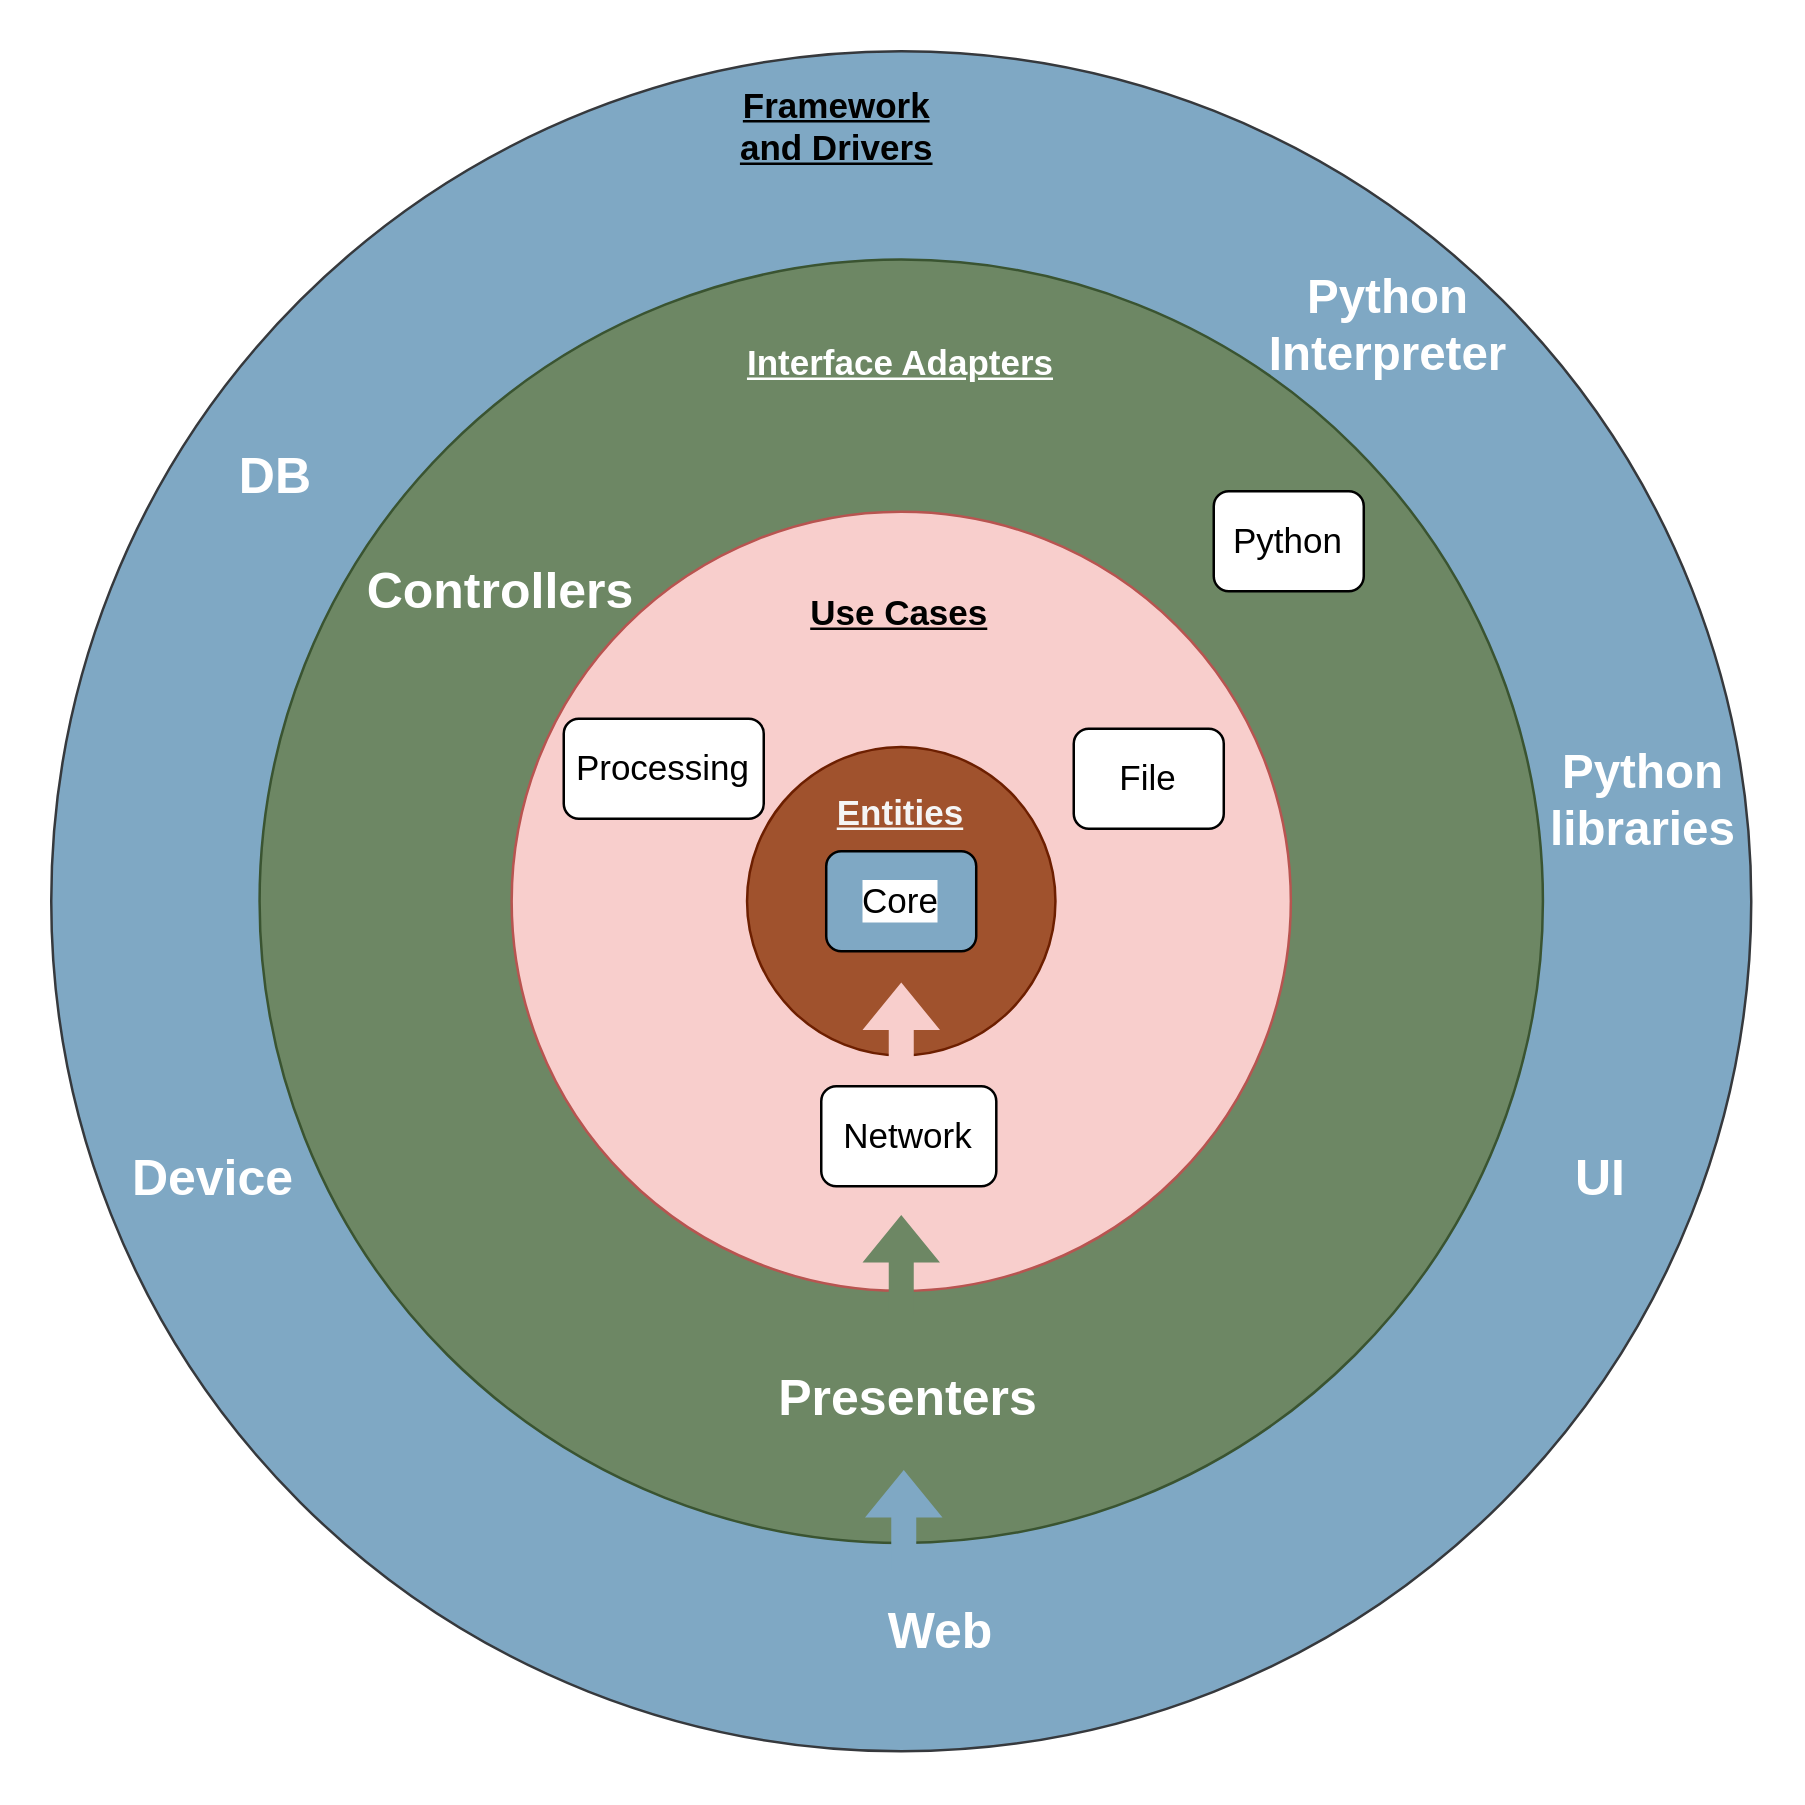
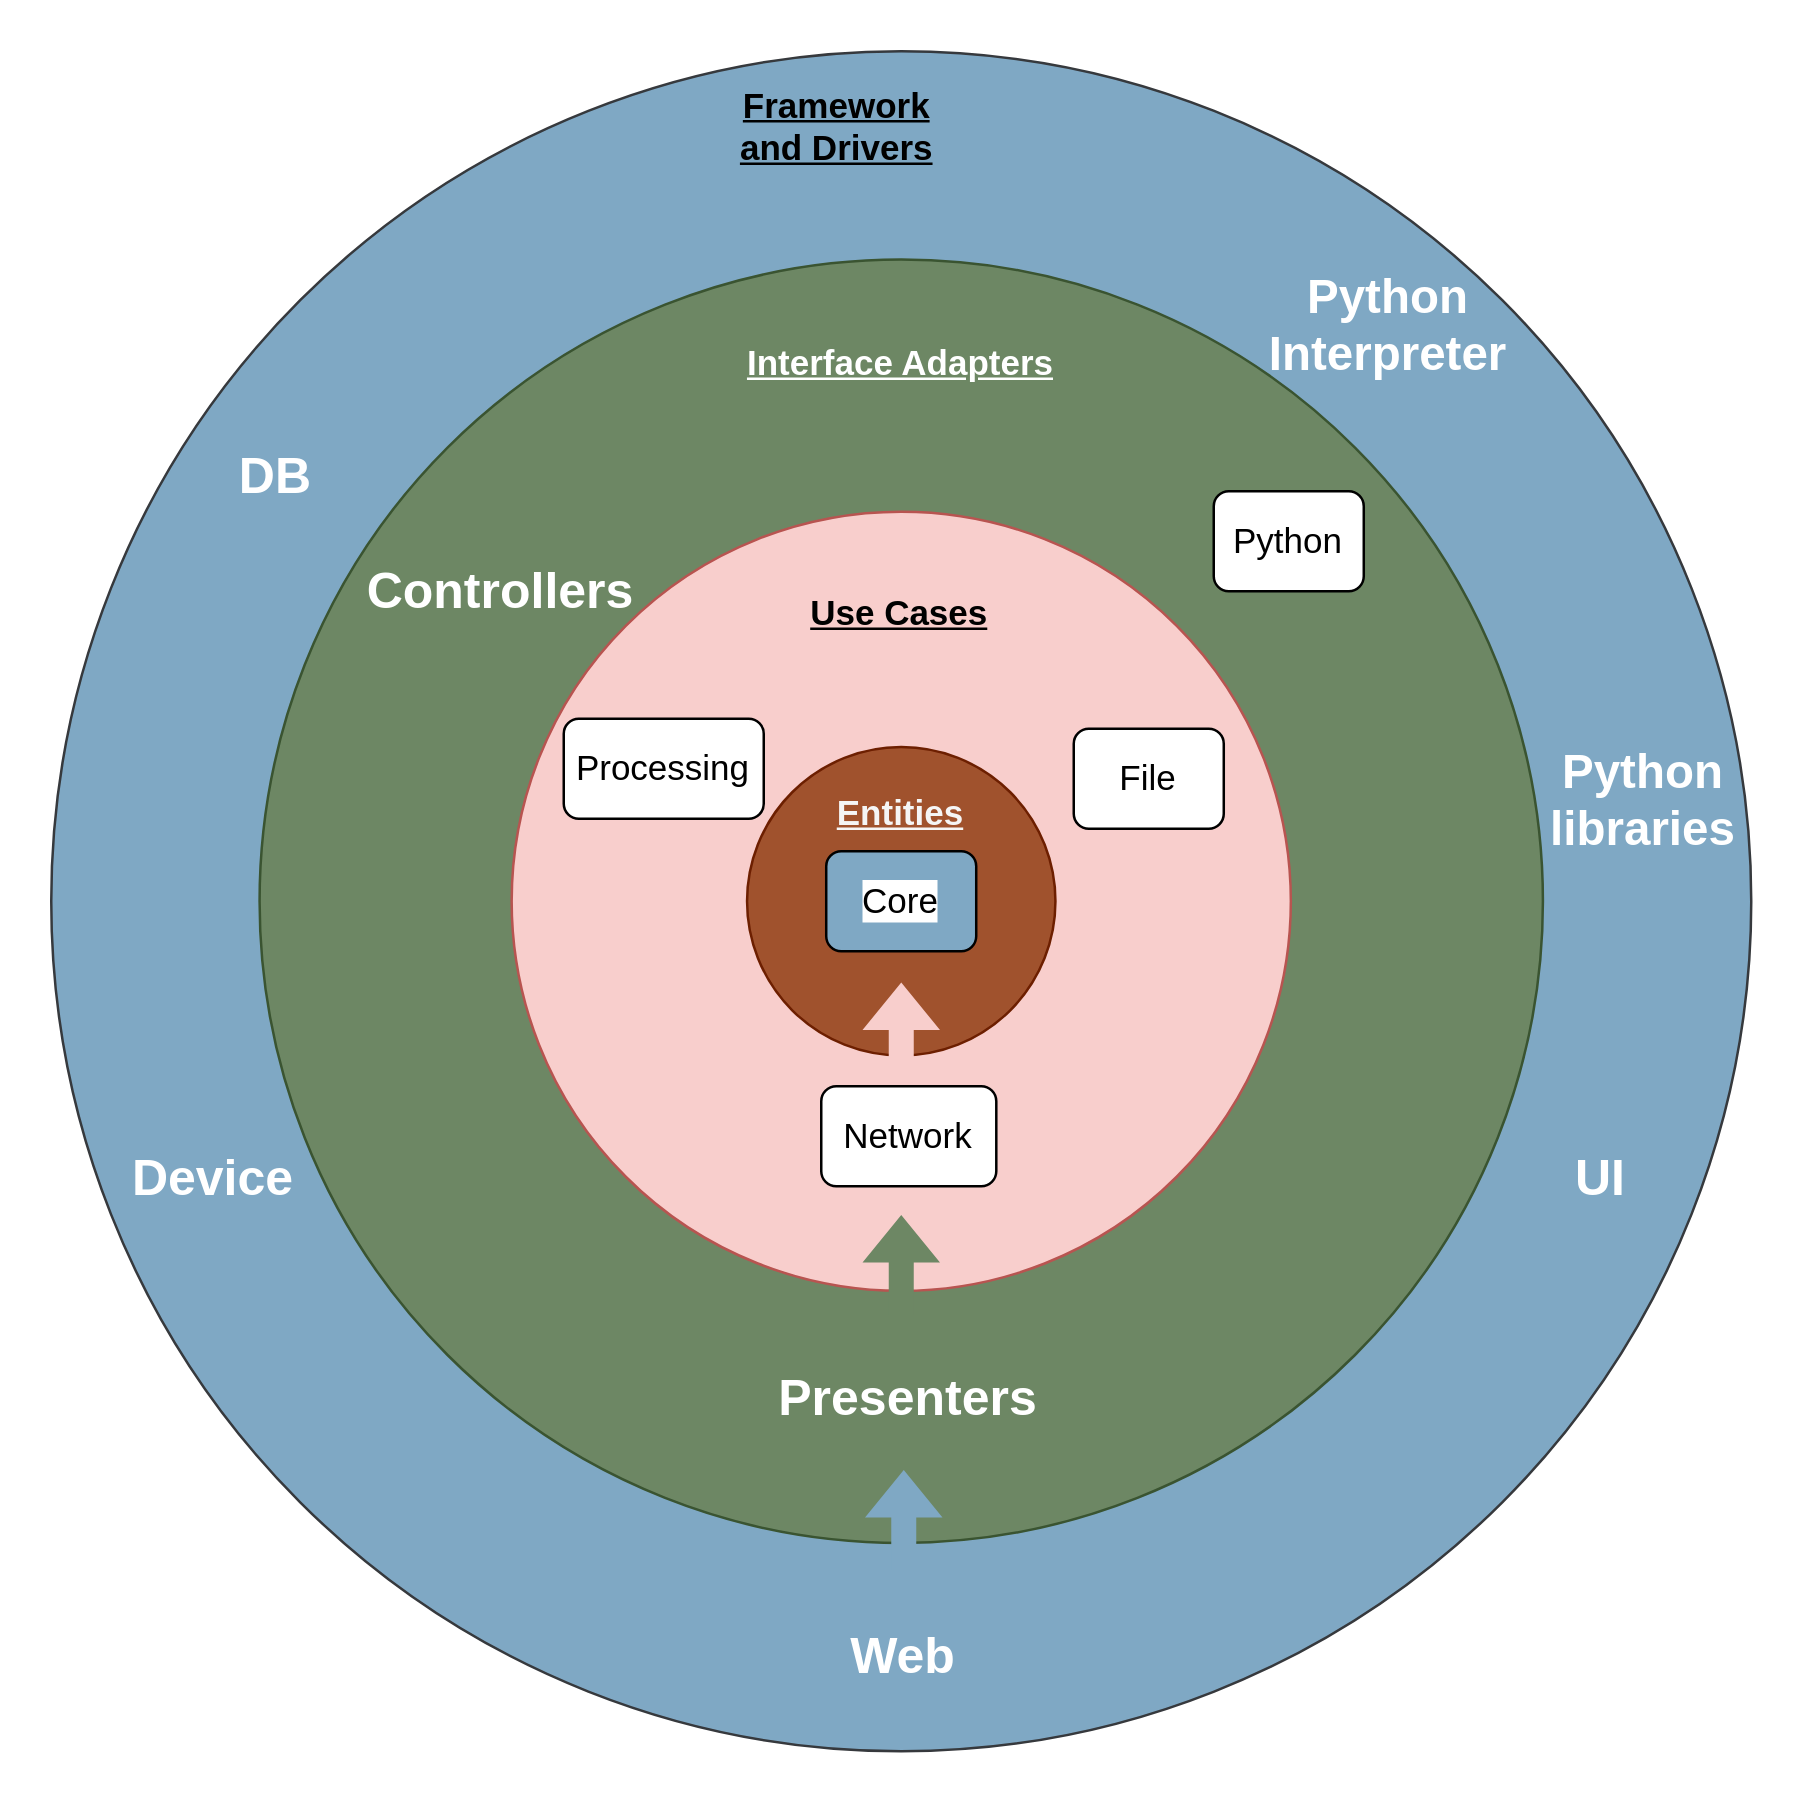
node "Web": moved (941, 1629) -> (904, 1654)
